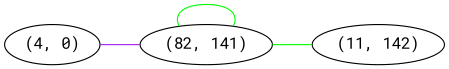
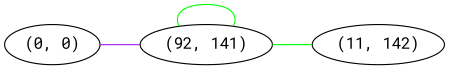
node "(4, 0)": label "(4, 0)" -> "(0, 0)"
node "(82, 141)": label "(82, 141)" -> "(92, 141)"
